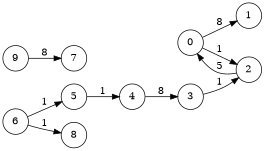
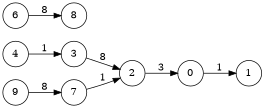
edge "0" -> "1": label "8" -> "1"
edge "0" -> "2": now "7" -> "2"
edge "2" -> "0": label "5" -> "3"
edge "3" -> "2": label "1" -> "8"
edge "4" -> "3": label "8" -> "1"
node "5": removed
edge "6" -> "8": label "1" -> "8"
